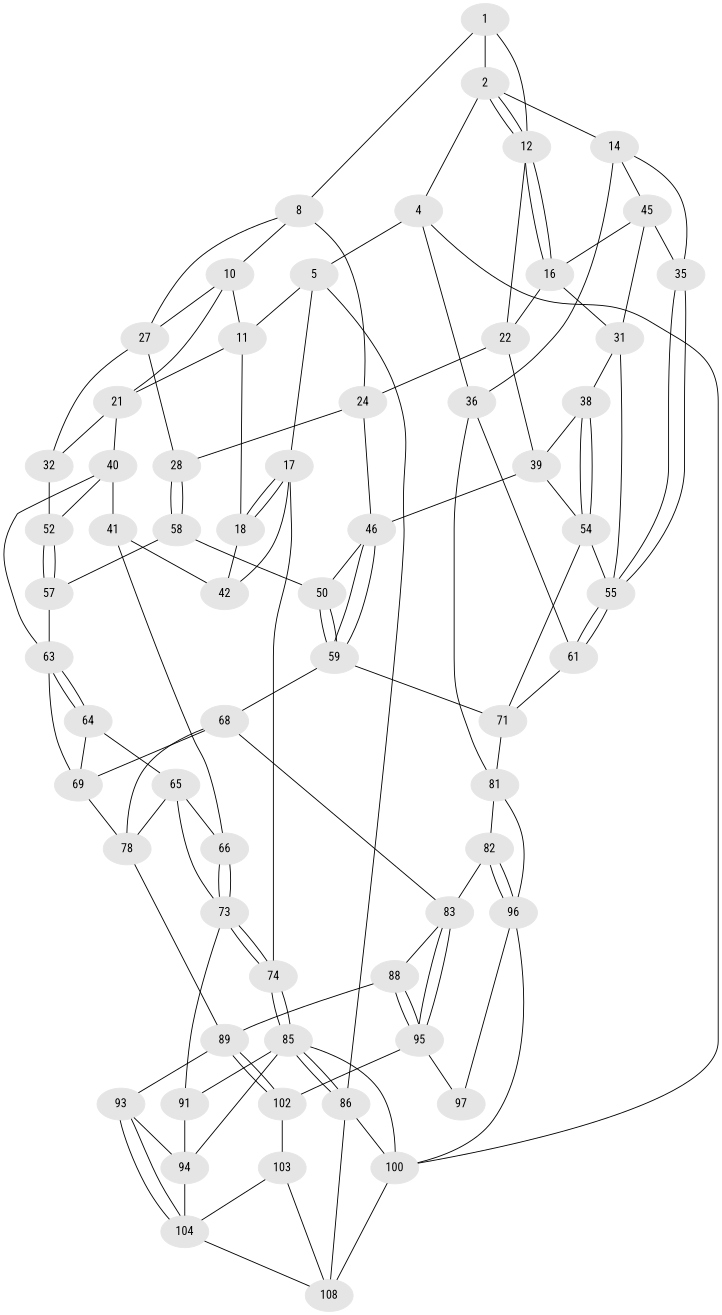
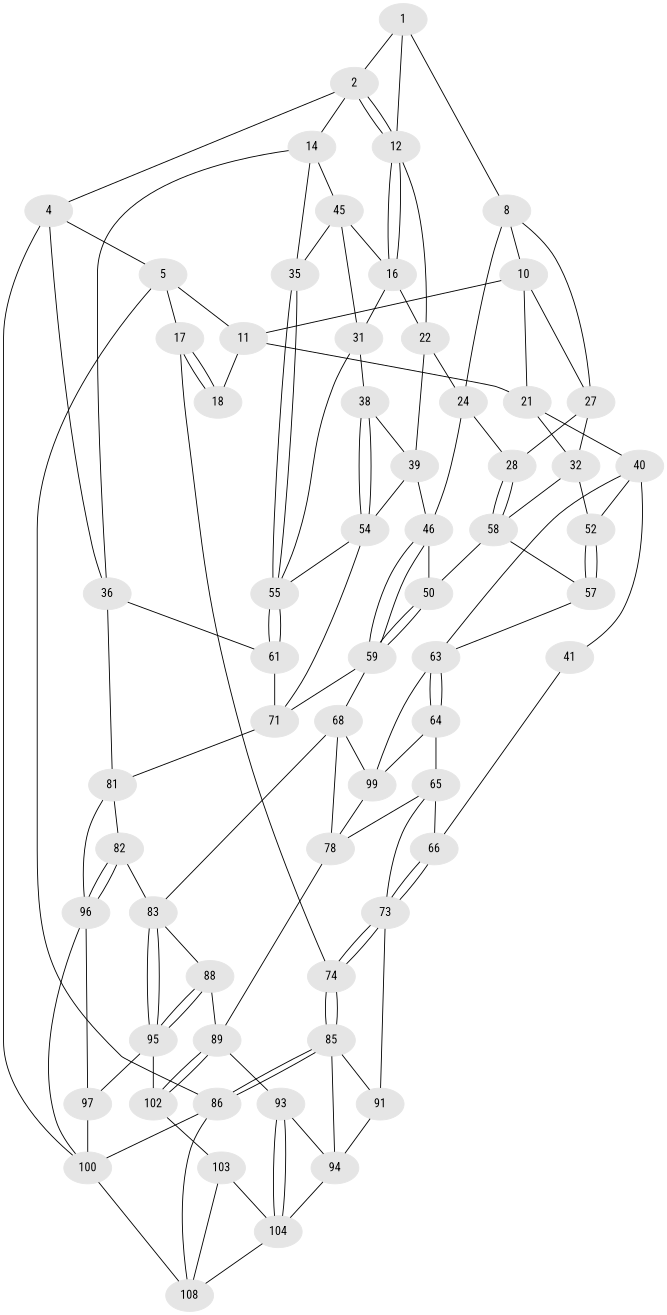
edge "32" -- "58": added
node "42": removed
node "69": label "69" -> "99"
edge "85" -- "100": now "97" -- "100"
